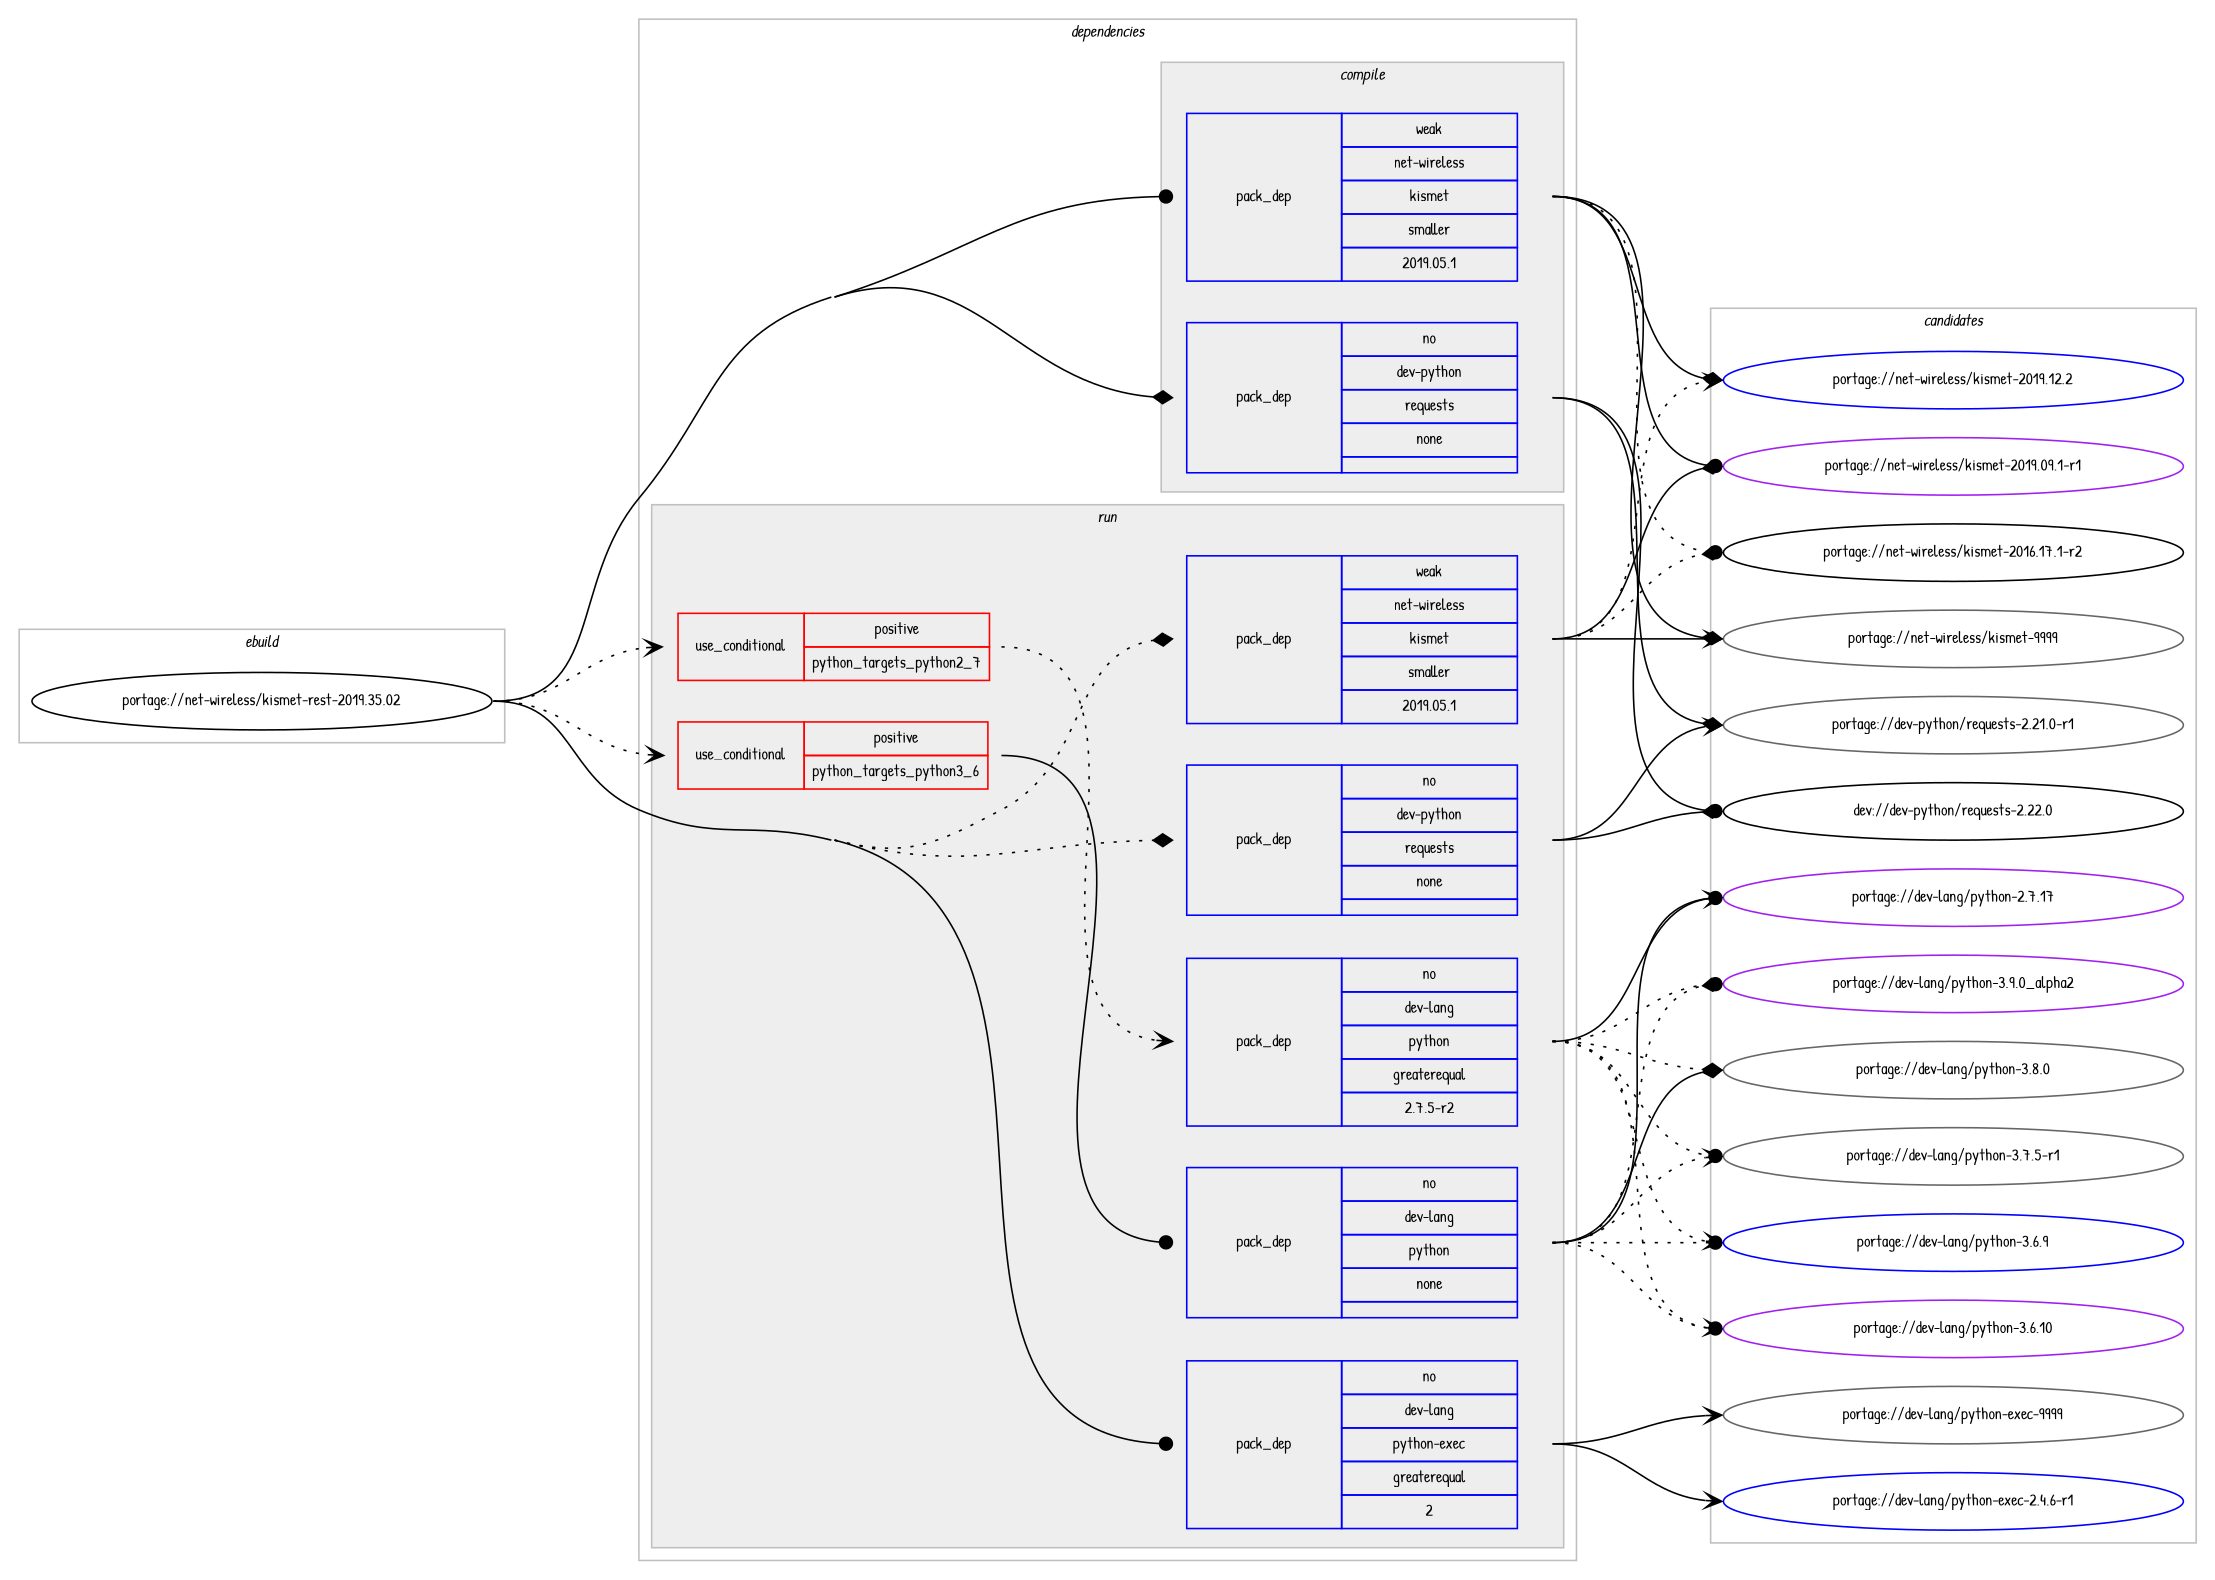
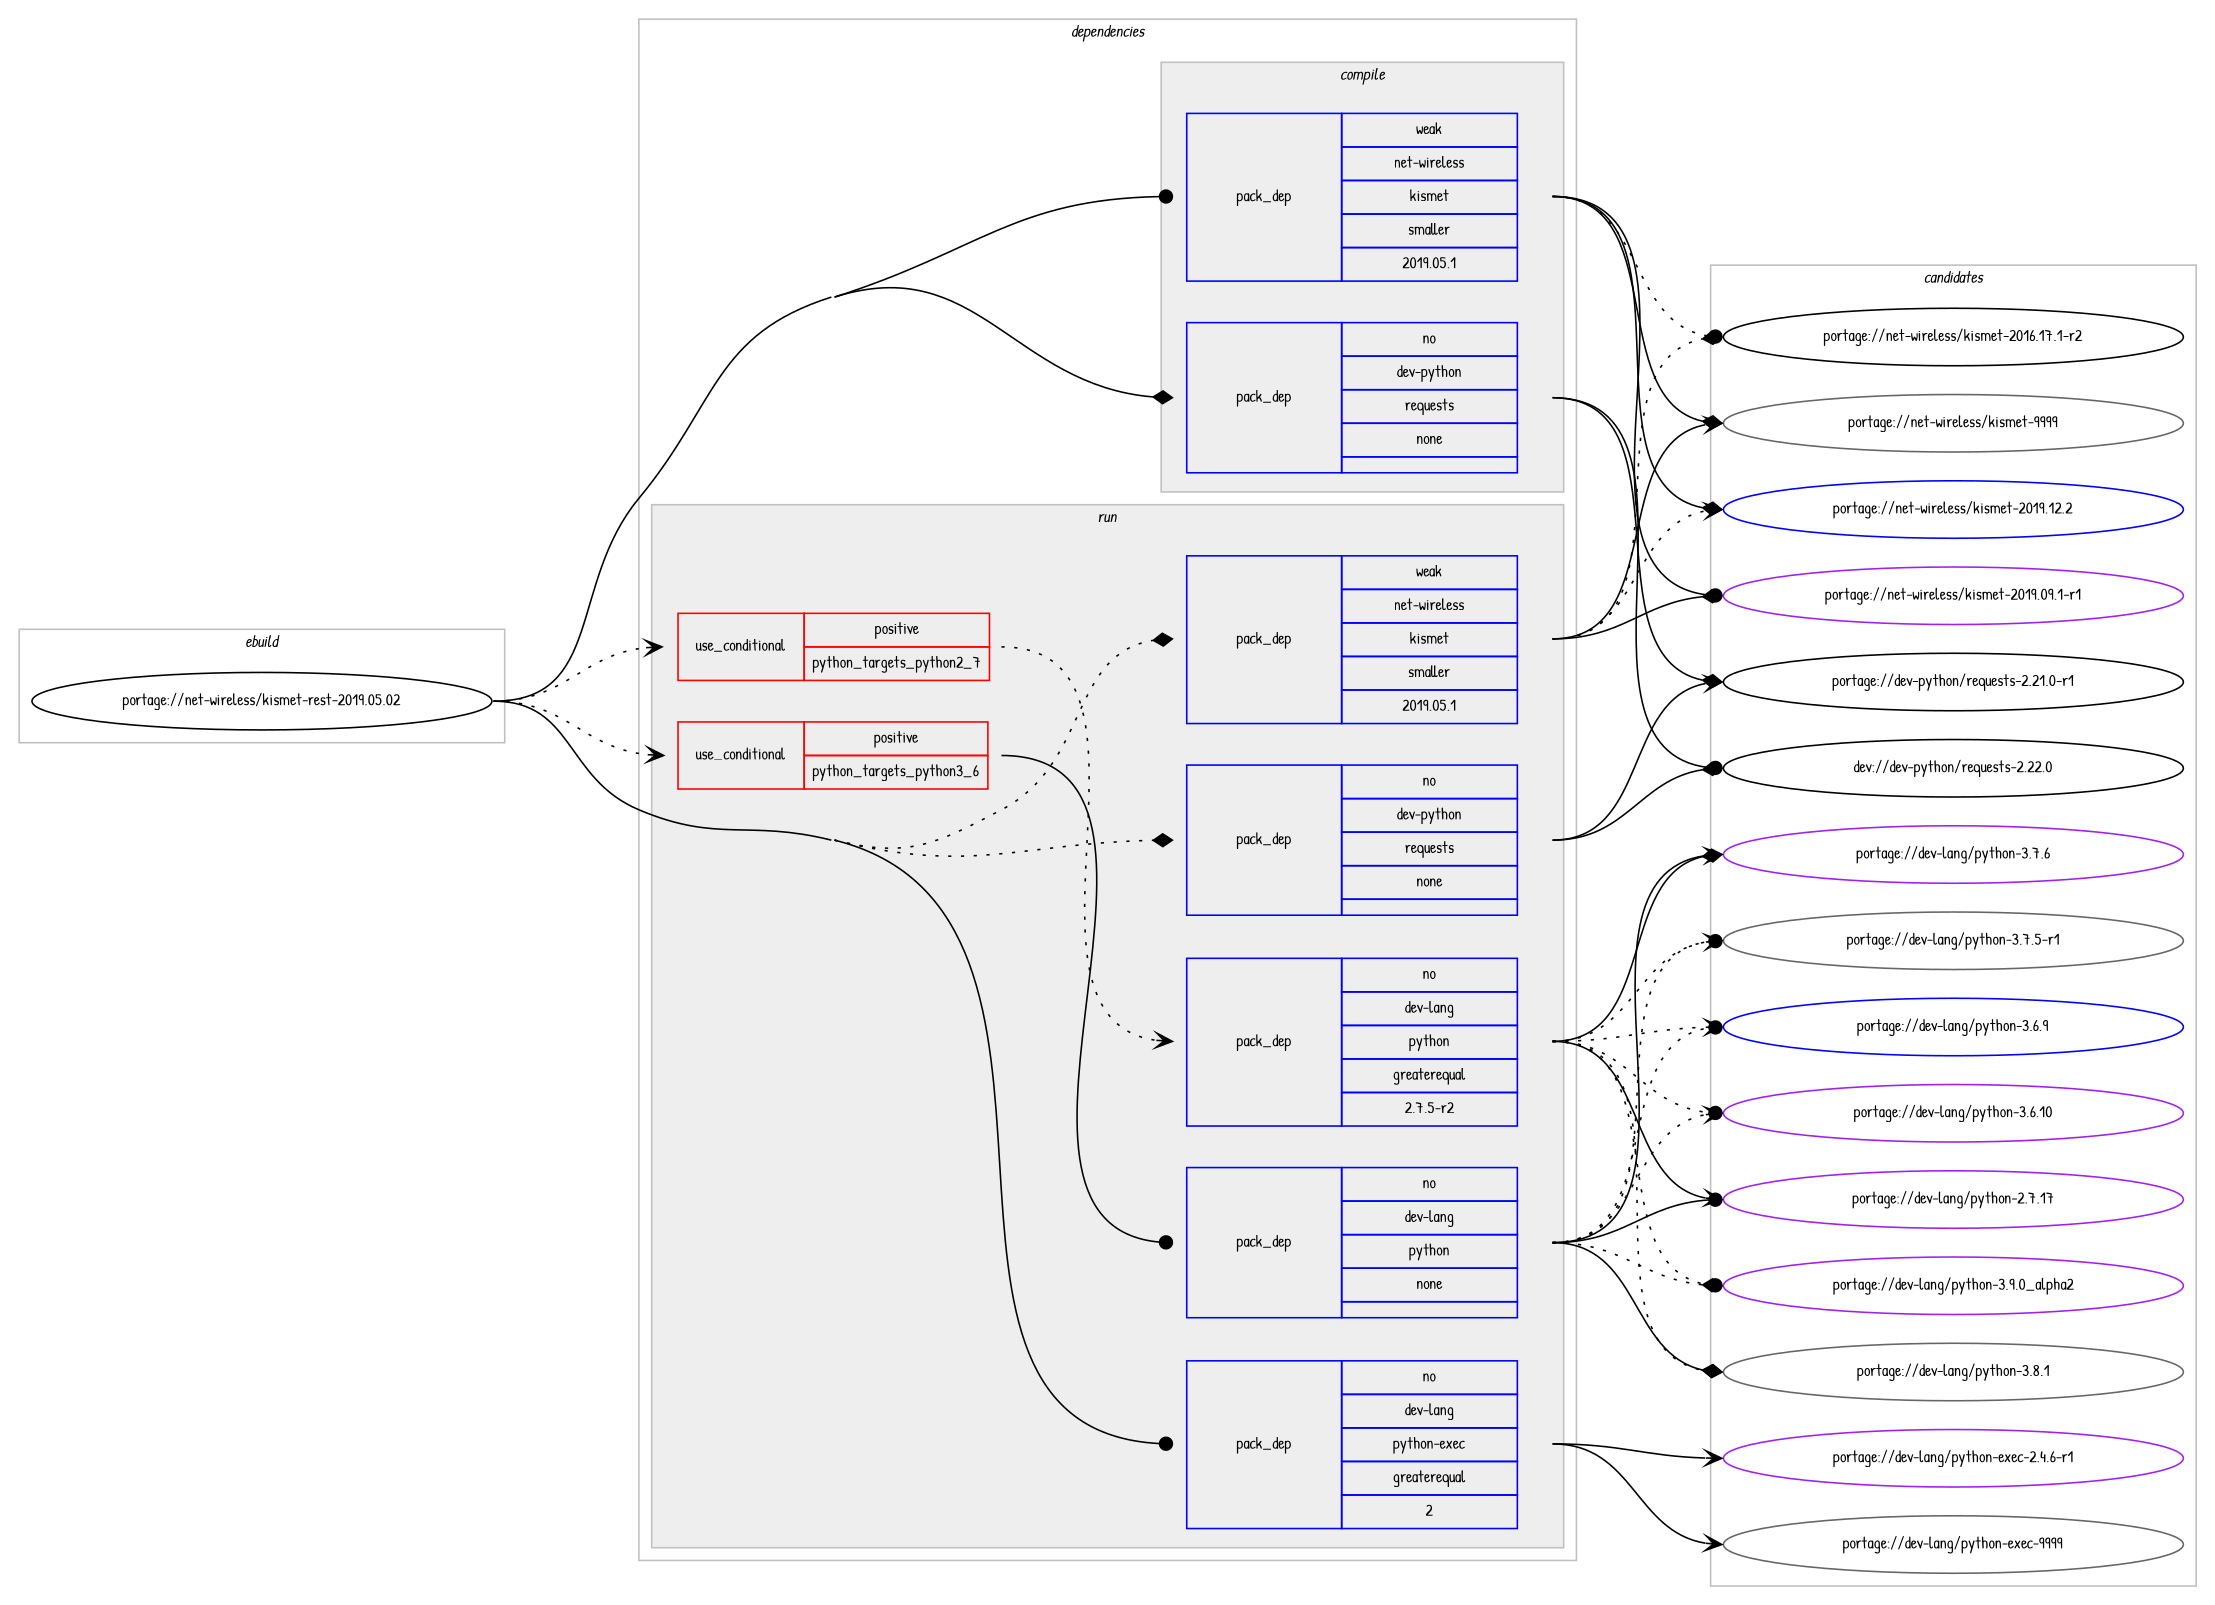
node "portage://net-wireless/kismet-rest-2019.35.02": label "portage://net-wireless/kismet-rest-2019.35.02" -> "portage://net-wireless/kismet-rest-2019.05.02"
node "portage://dev-python/requests-2.21.0-r1": color gray40 -> black
node "portage://dev-lang/python-3.7.6": added
node "portage://dev-lang/python-3.8.0": label "portage://dev-lang/python-3.8.0" -> "portage://dev-lang/python-3.8.1"
node "portage://dev-lang/python-exec-2.4.6-r1": color blue -> purple
